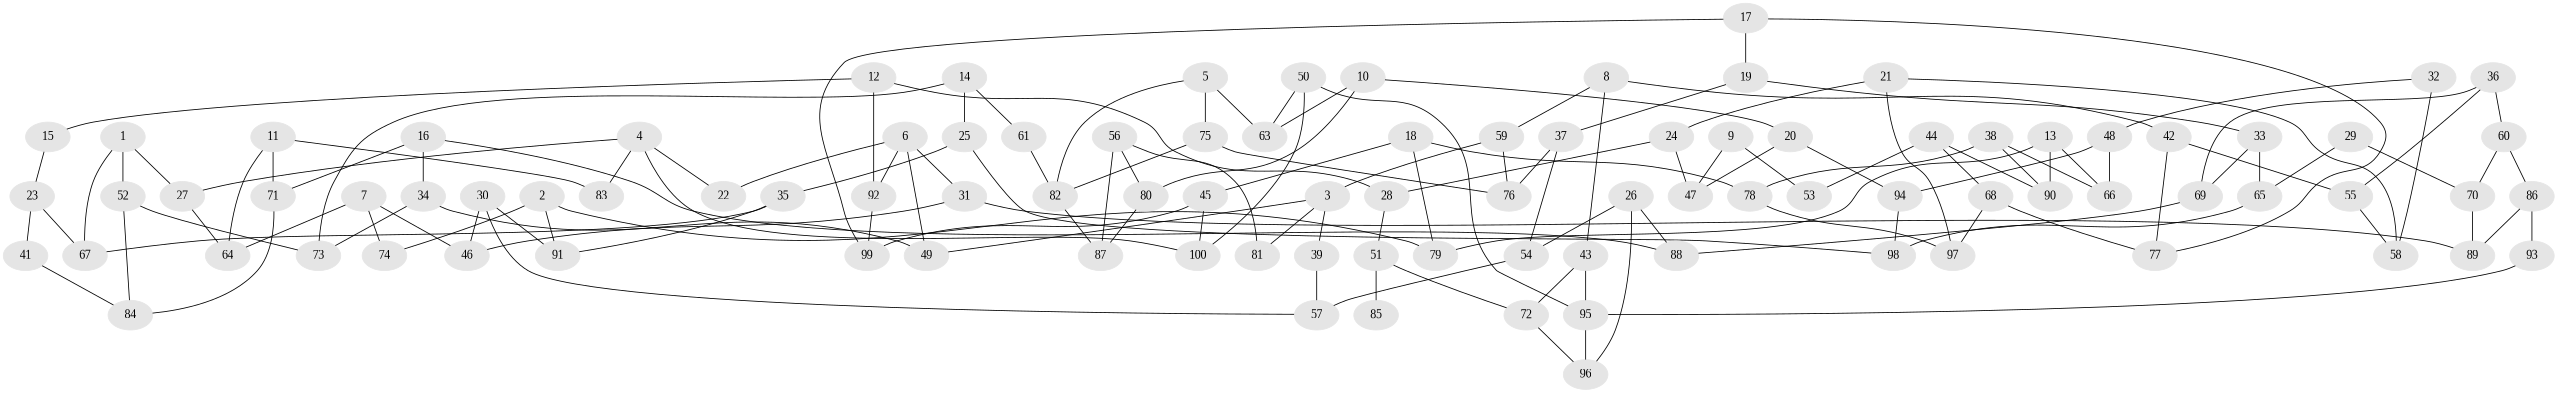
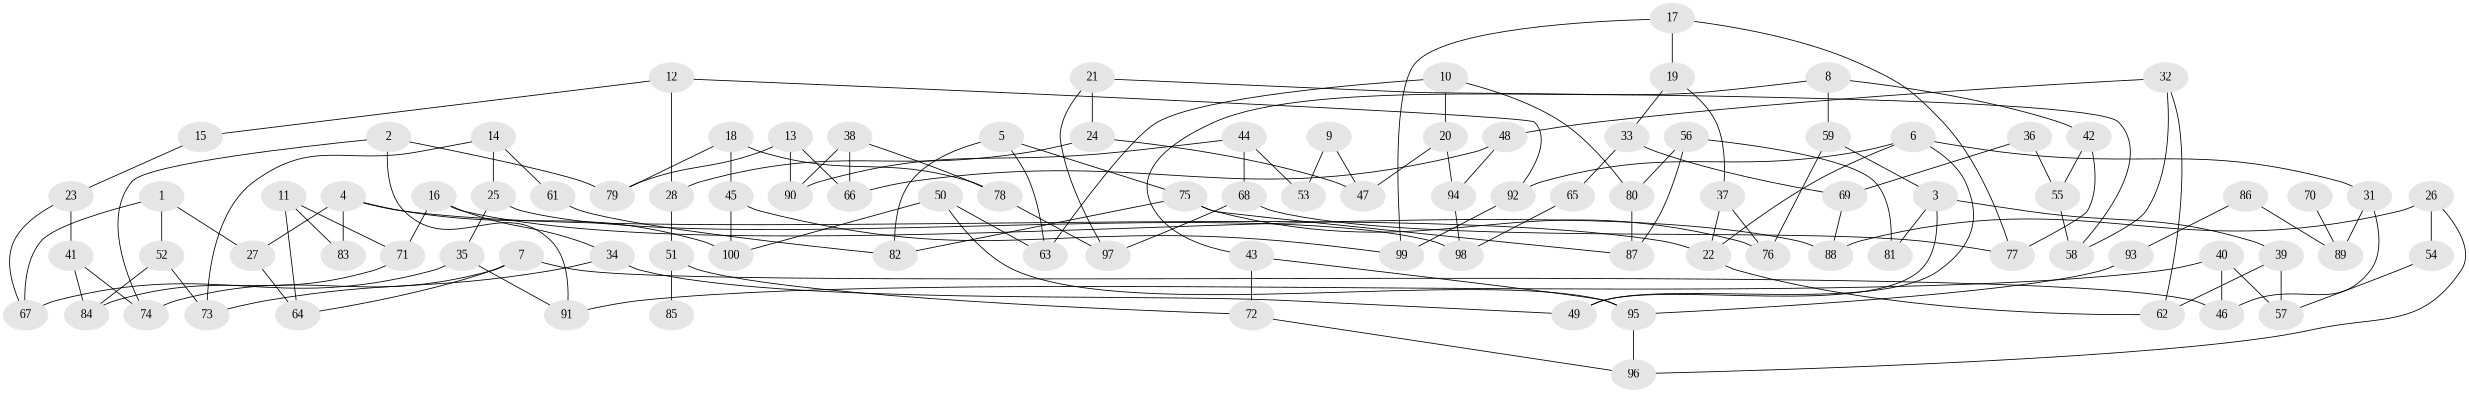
node "29": removed
node "60": removed
node "30": label "30" -> "40"
edge "37" -- "54": now "37" -- "22"
edge "82" -- "87": now "75" -- "87"
edge "41" -- "74": added
node "62": added
